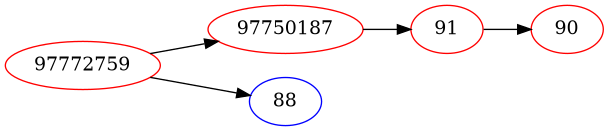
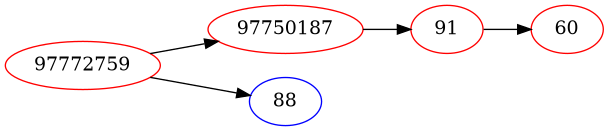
node "90": label "90" -> "60"
